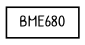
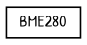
node "BME680": label "BME680" -> "BME280"
